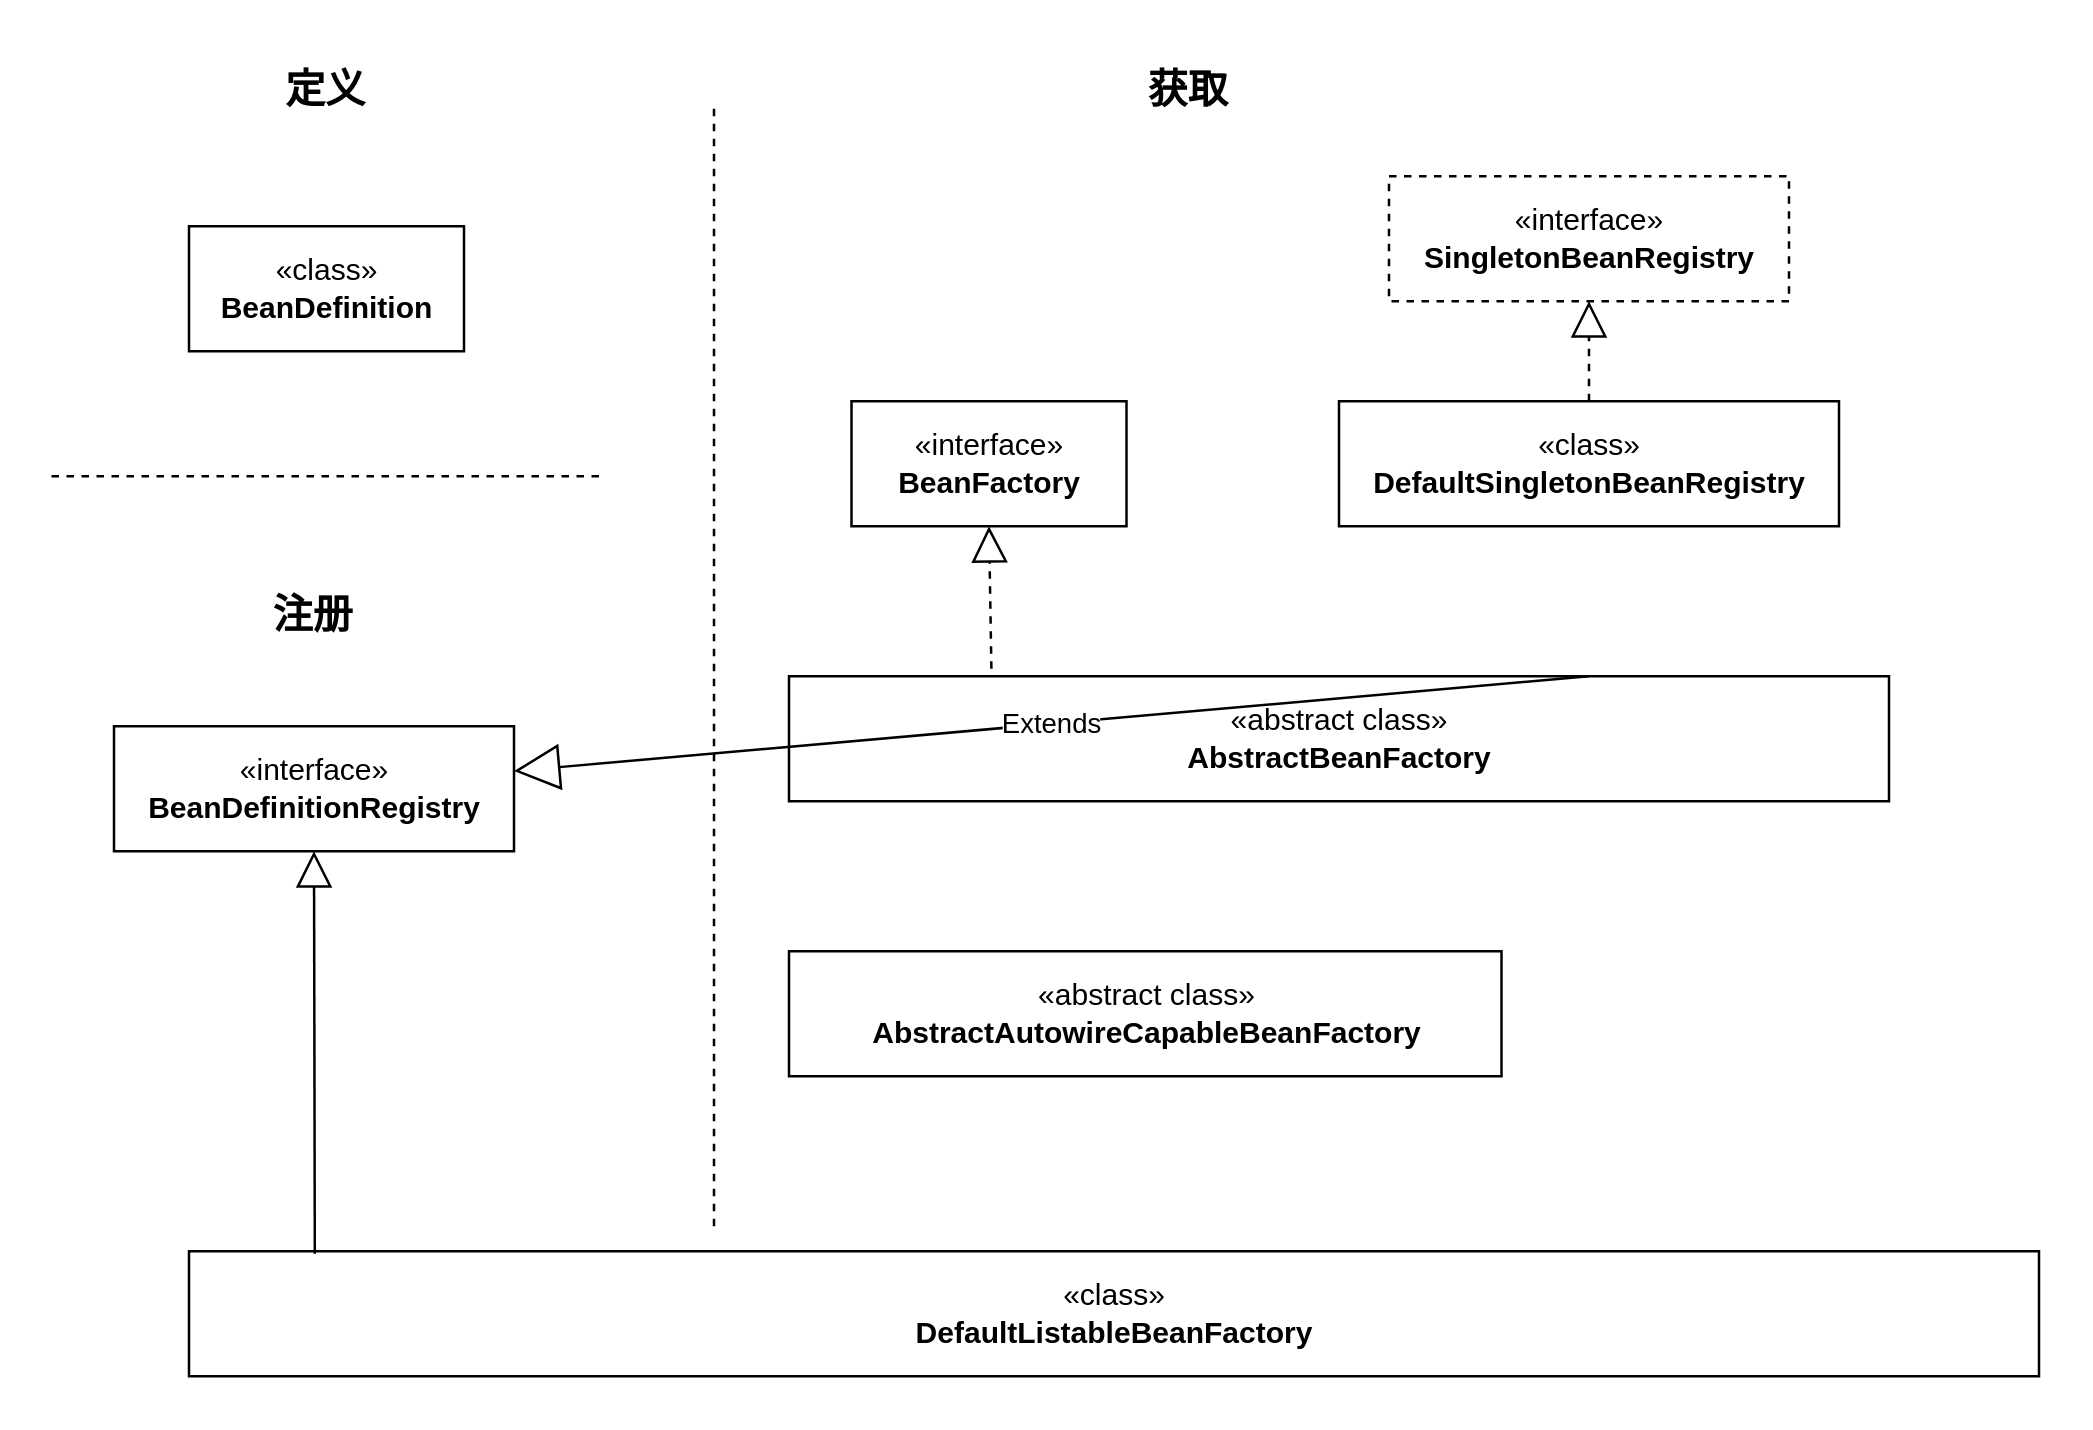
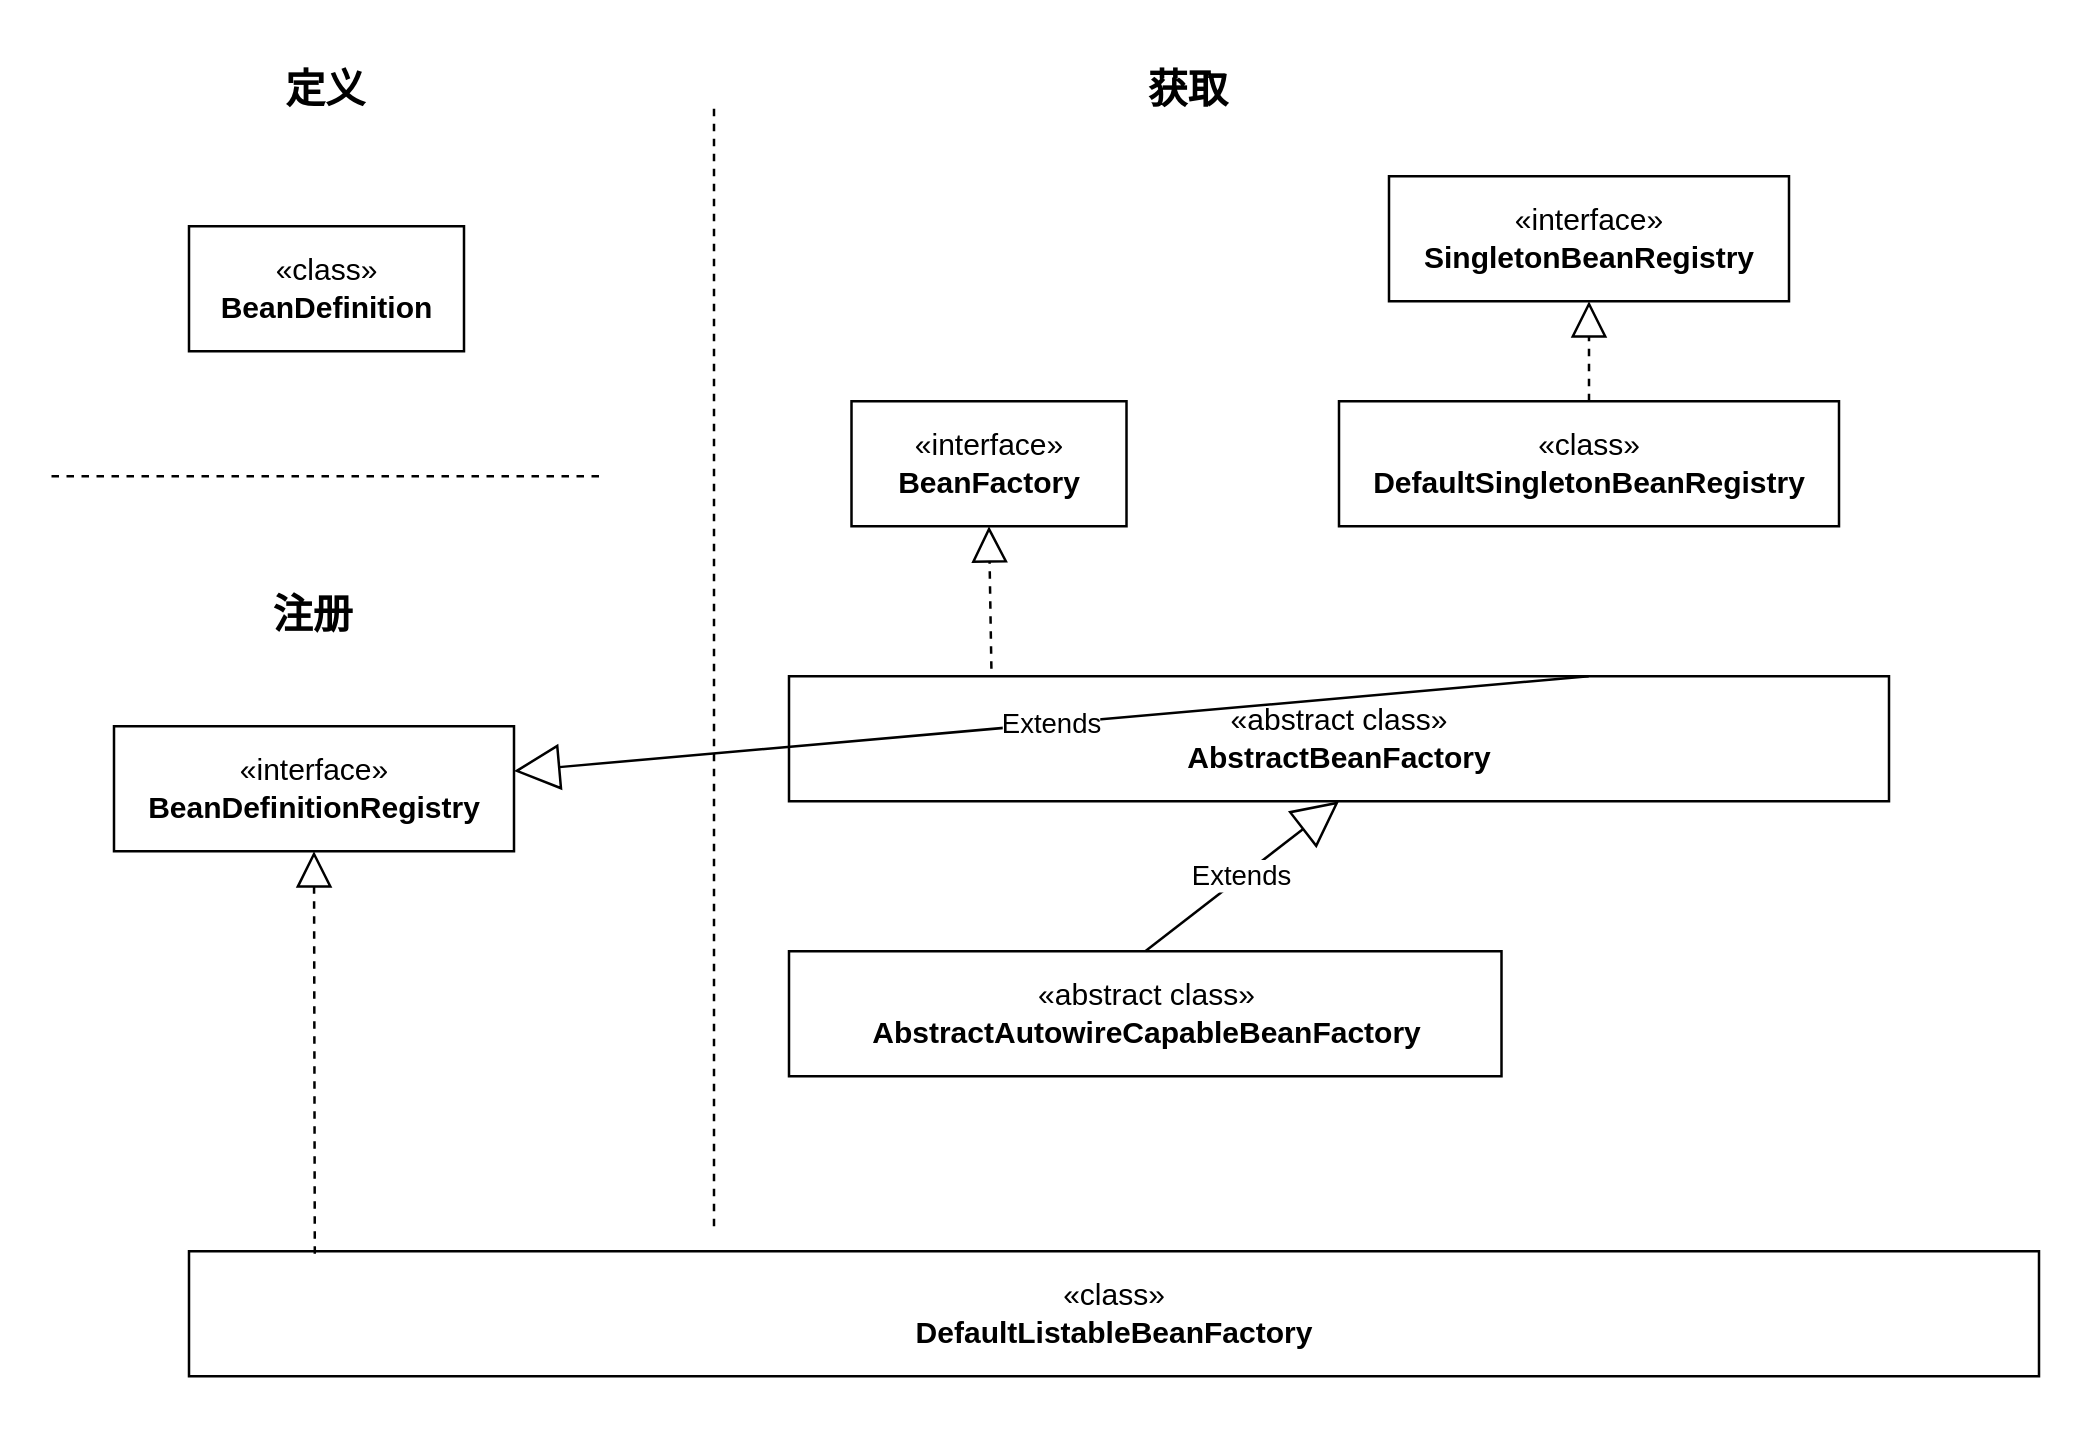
node "«interface» SingletonBeanRegistry": style dashed -> solid
edge "«abstract class» AbstractAutowireCapableBeanFactory" -> "«abstract class» AbstractBeanFactory": added, label "Extends"
edge "«class» DefaultListableBeanFactory" -> "«interface» BeanDefinitionRegistry": style solid -> dashed
